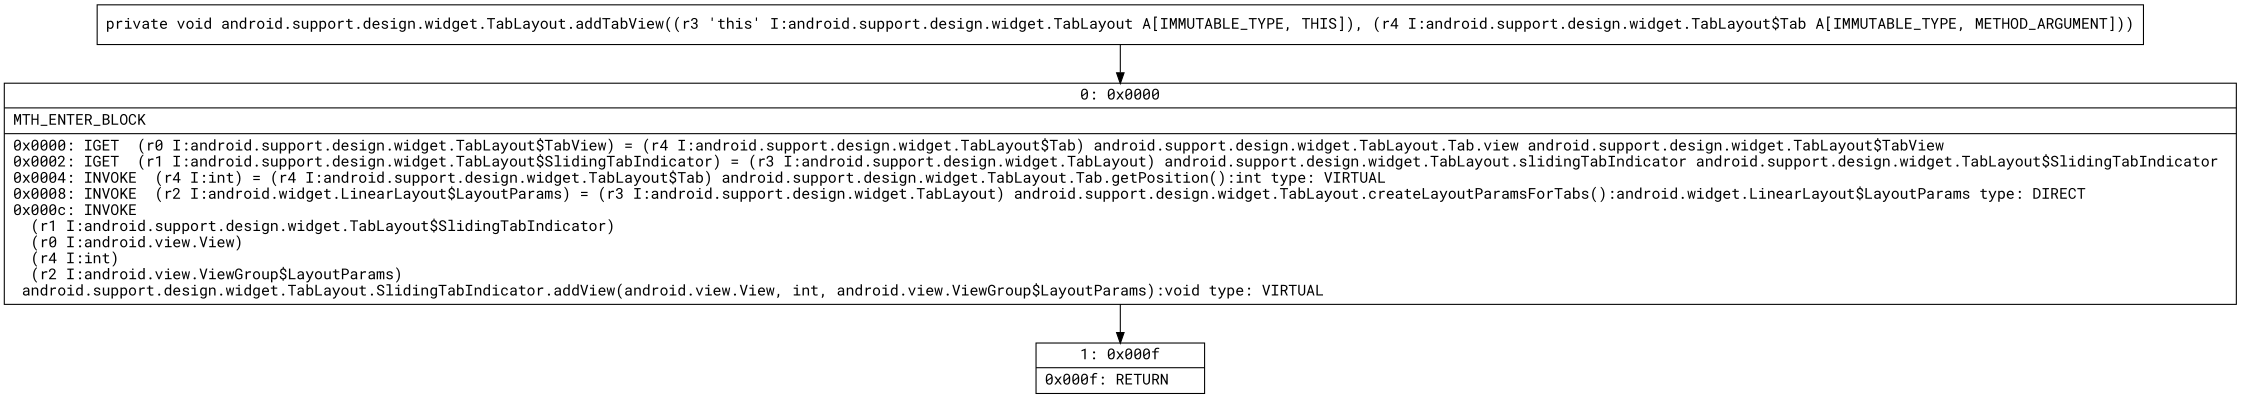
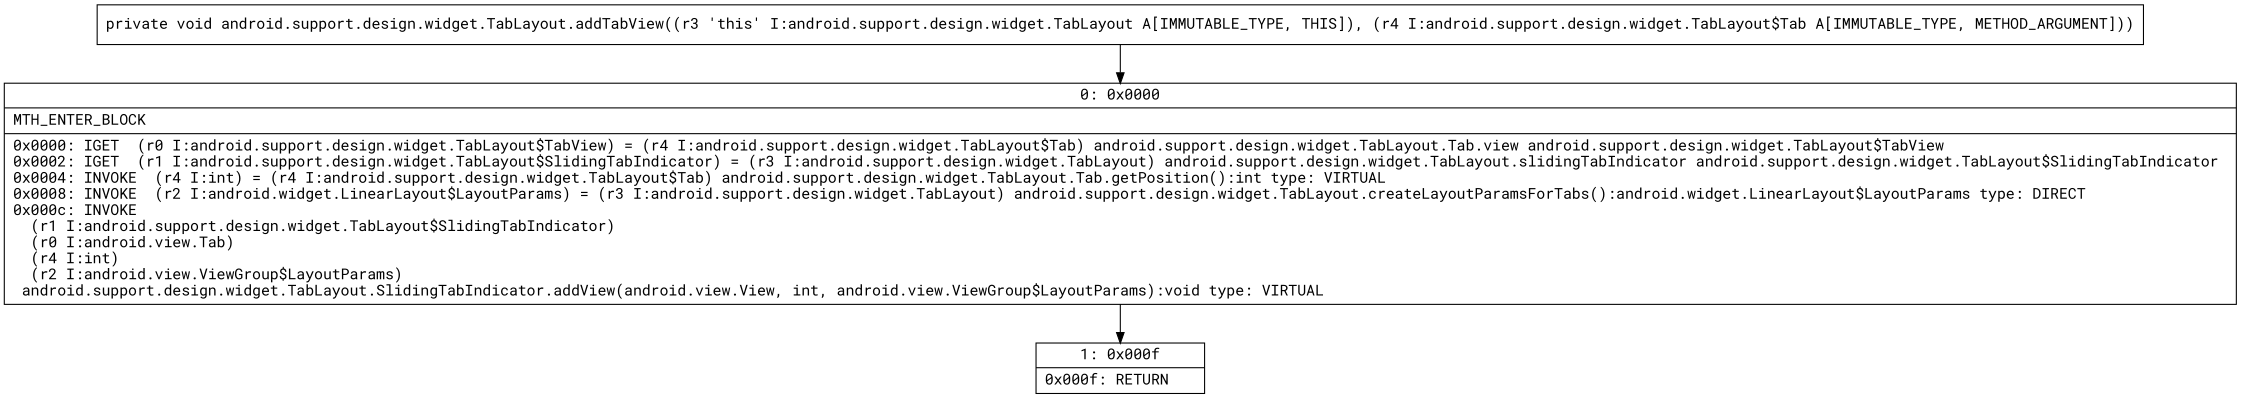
node "0: 0x0000": text "(r0 I:android.view.View)" -> "(r0 I:android.view.Tab)"
